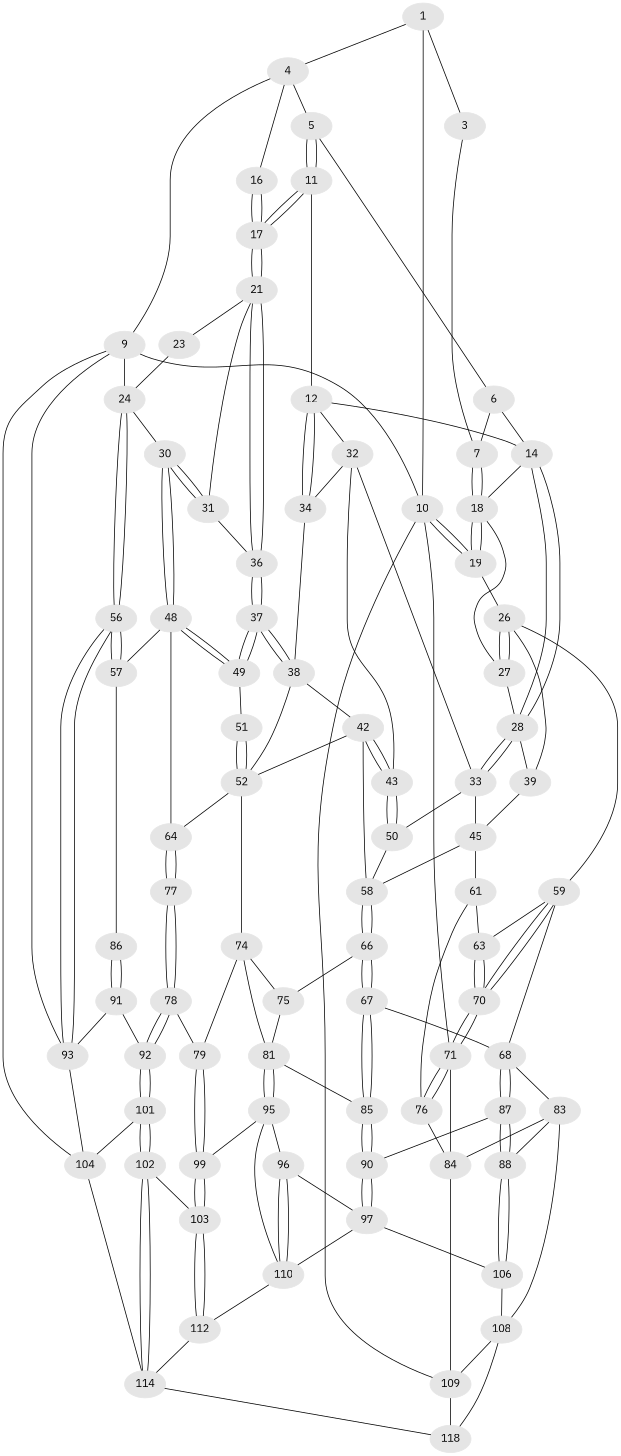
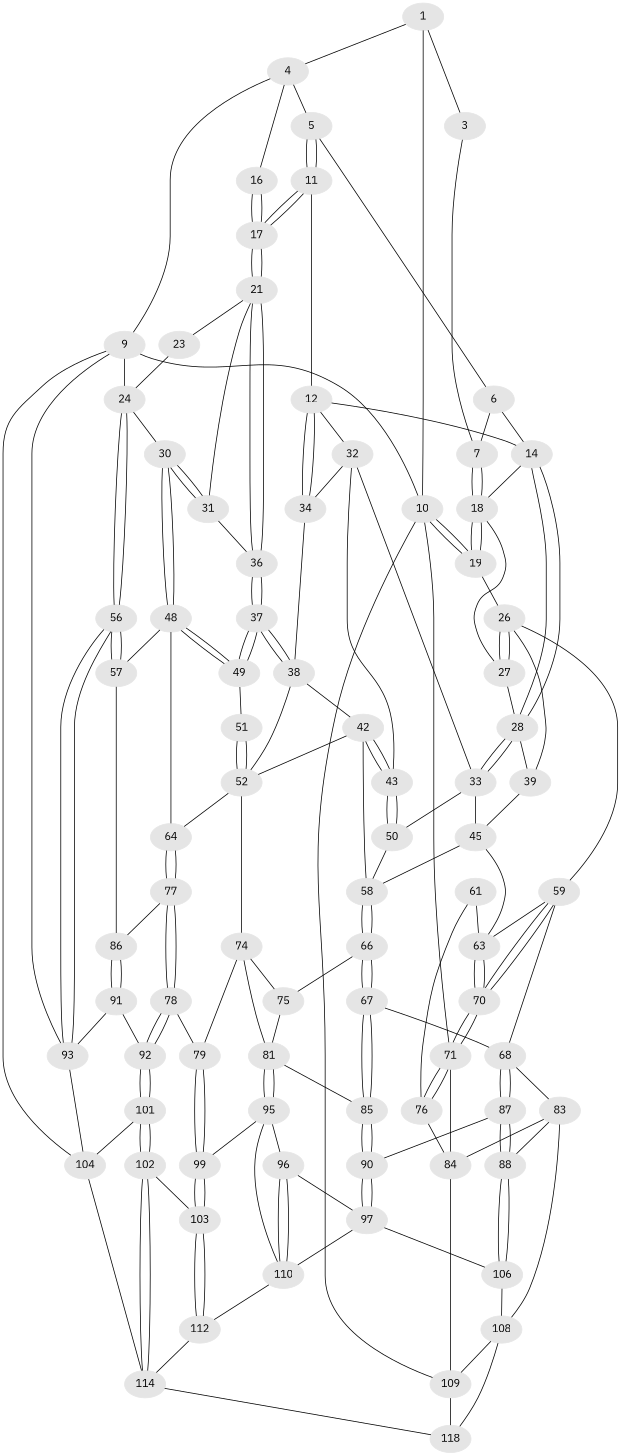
edge "45" -- "61": now "45" -- "63"
edge "77" -- "86": added
